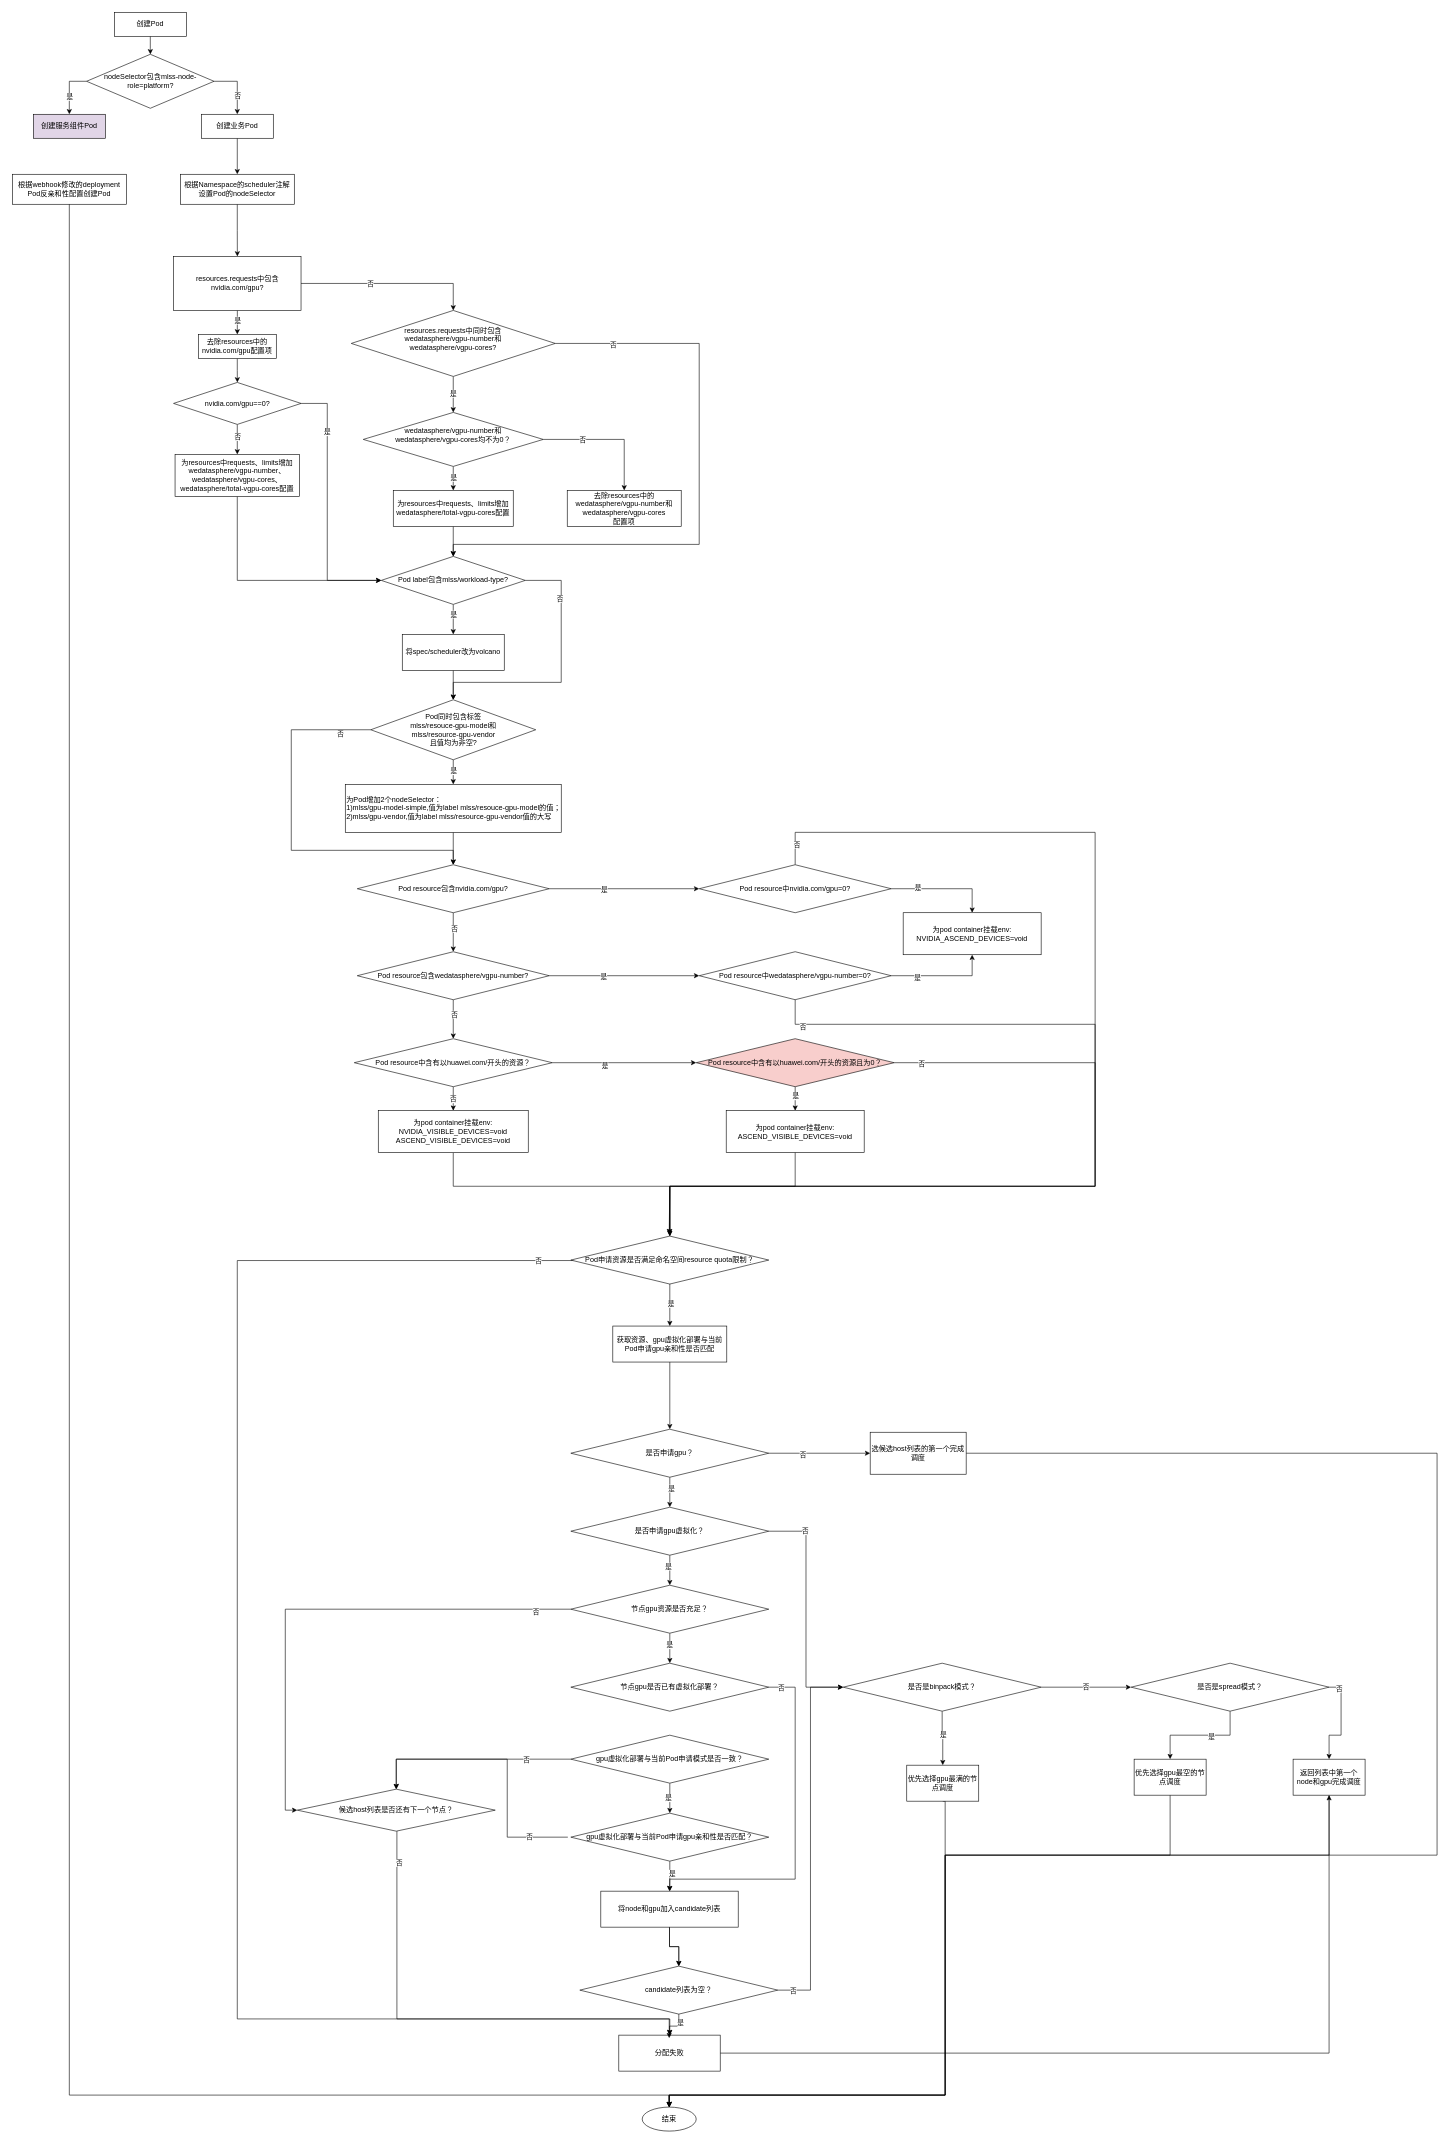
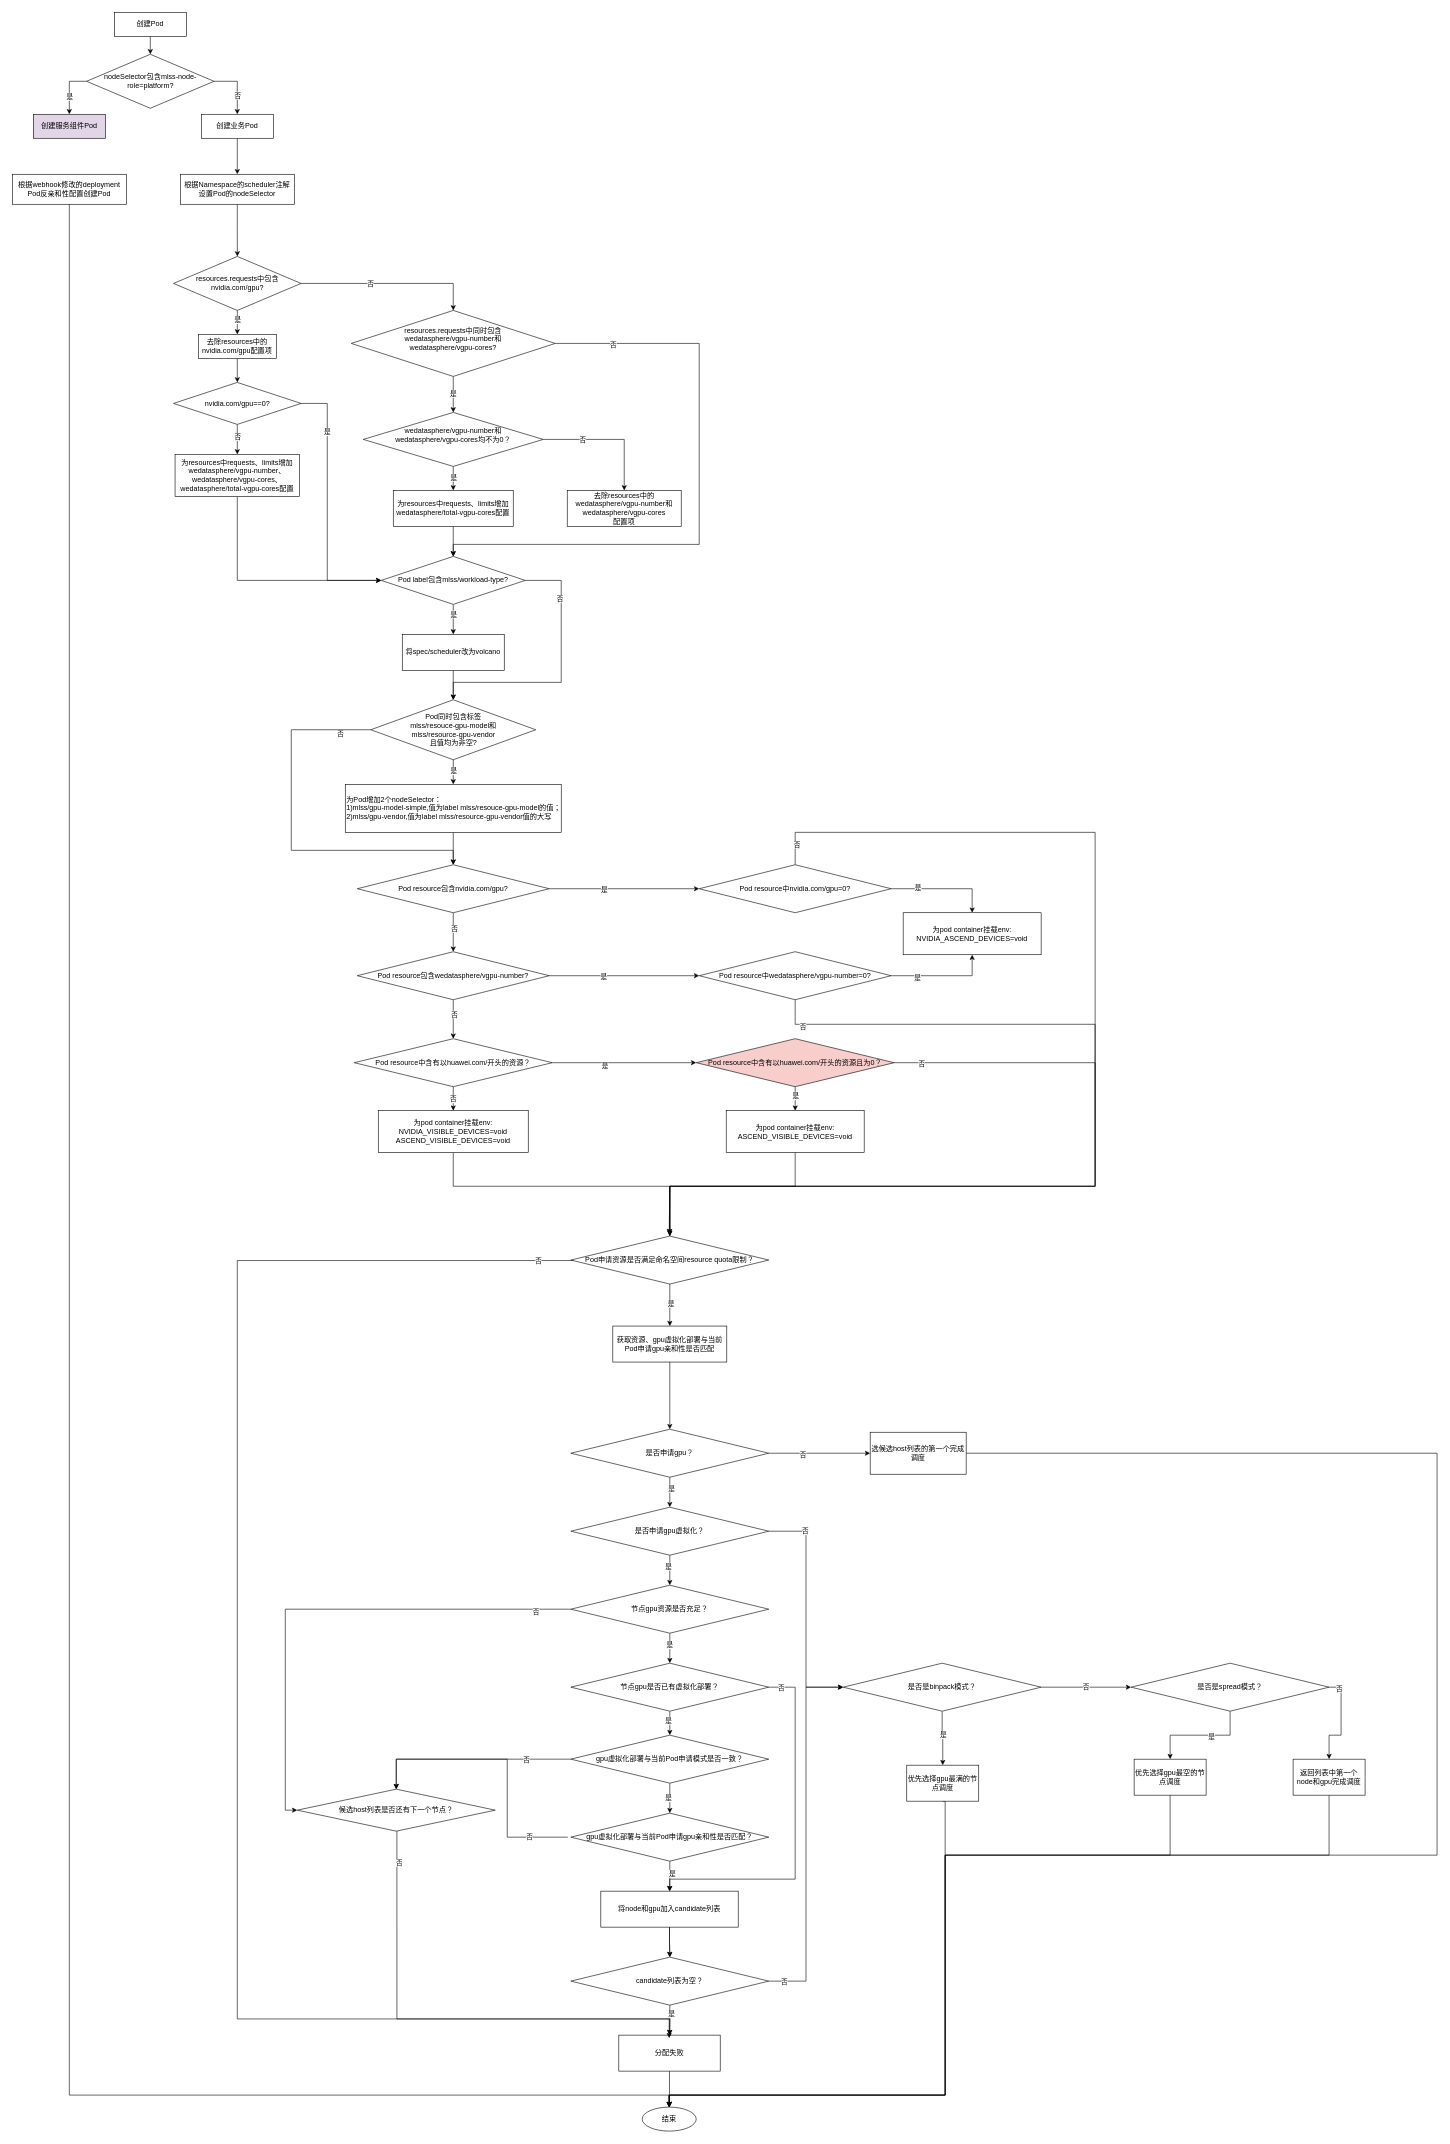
node "resources.requests中包含 nvidia.com/gpu?": shape rectangle -> diamond
edge "节点gpu是否已有虚拟化部署？" -> "gpu虚拟化部署与当前Pod申请模式是否一致？": added, label "是"
node "candidate列表为空？": moved (679, 1991) -> (670, 1982)
edge "分配失败" -> "返回列表中第一个node和gpu完成调度": now "分配失败" -> "结束"
